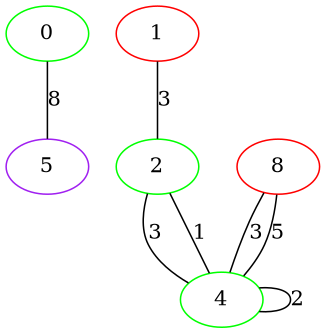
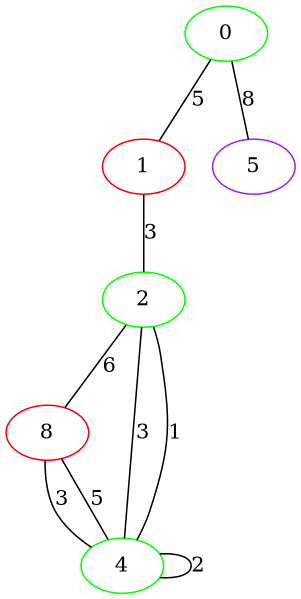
edge "0" -- "1": added, label "5"
edge "2" -- "8": added, label "6"
